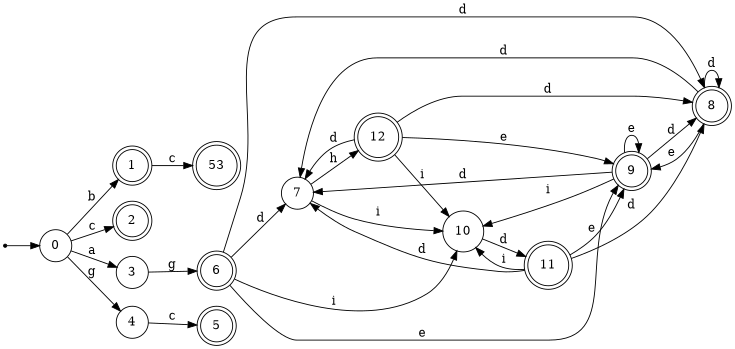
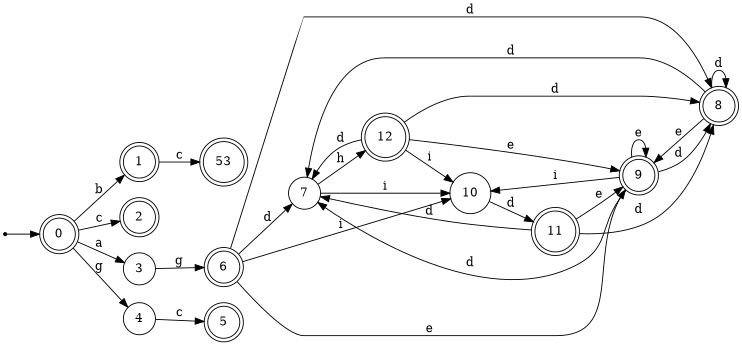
node "0": shape circle -> doublecircle
edge "11" -> "10": removed, label "i"
